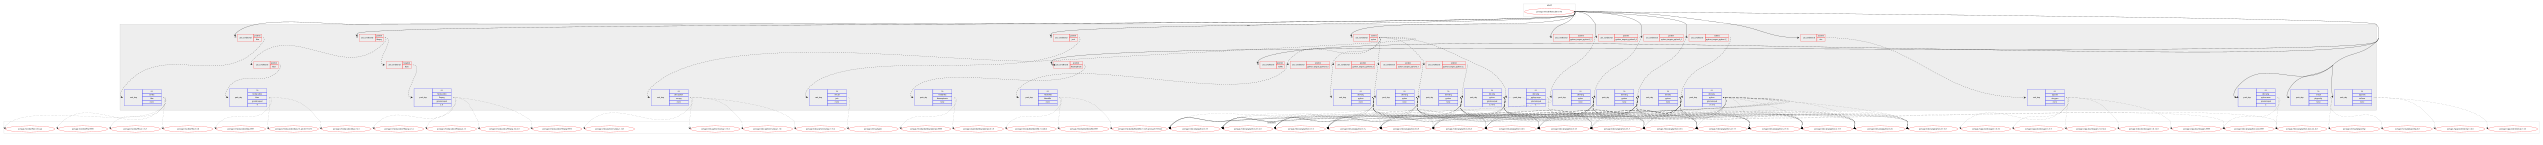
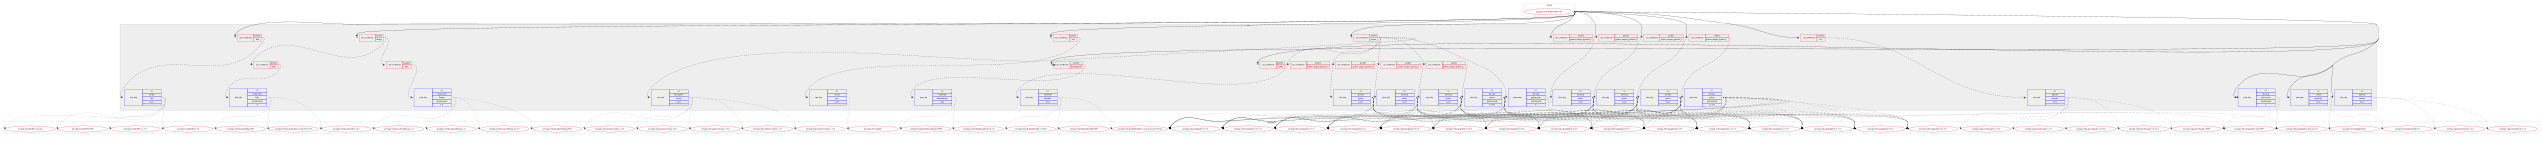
node "portage://dev-python/numpy-1.8.2": added
